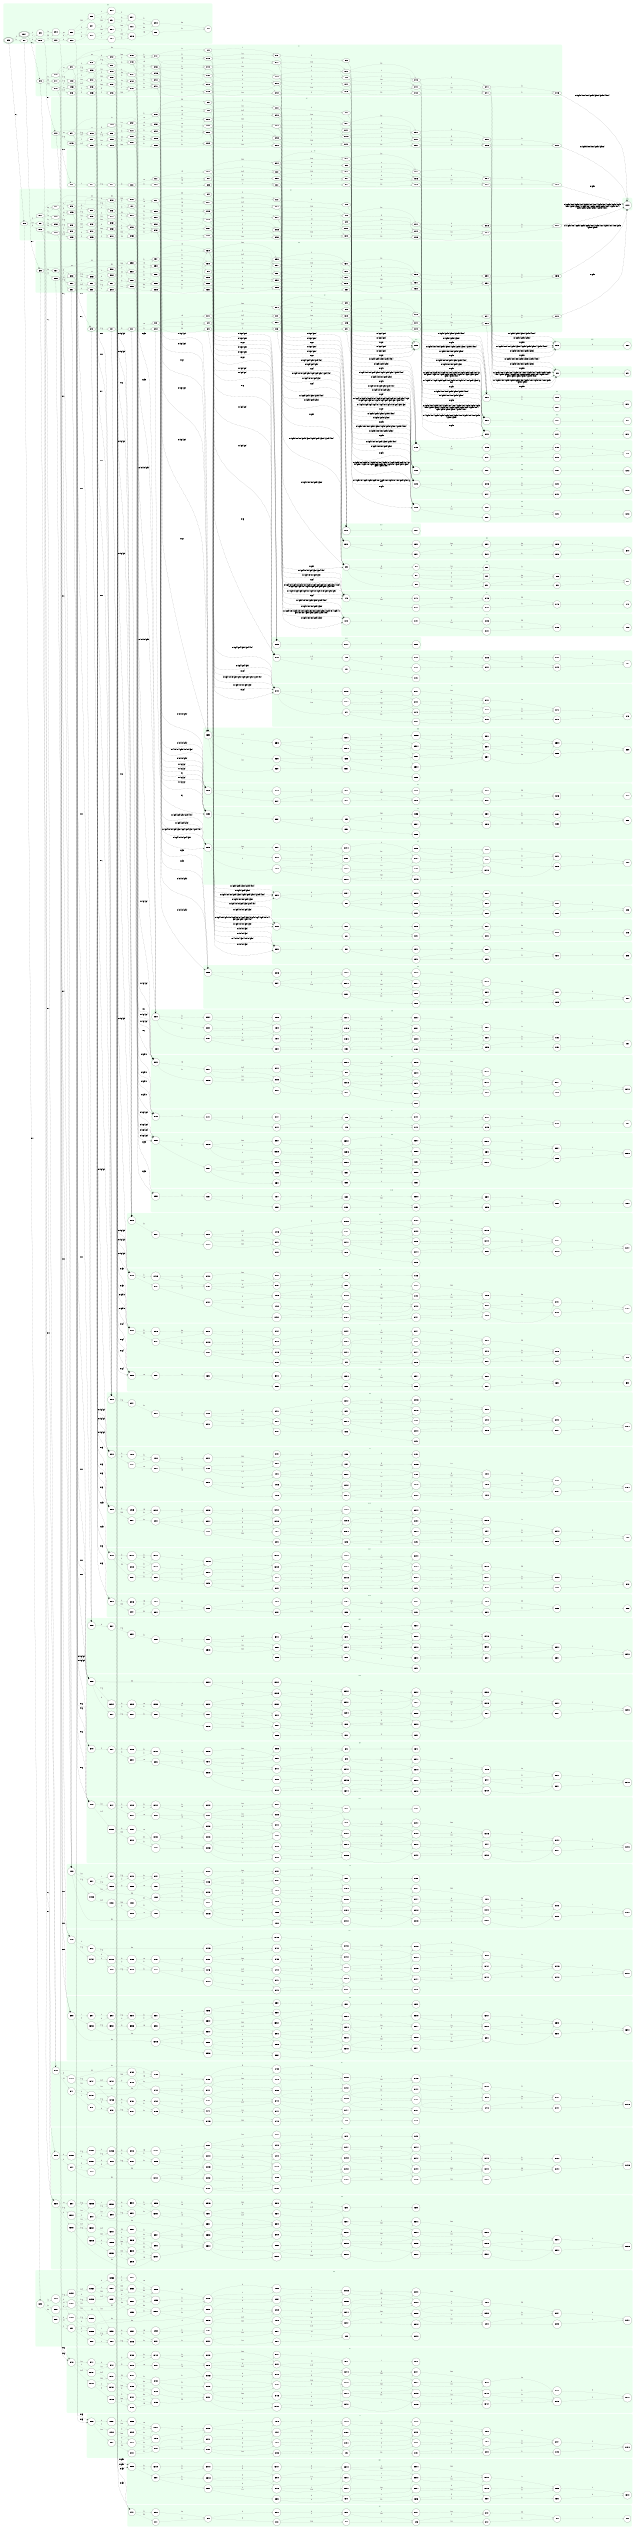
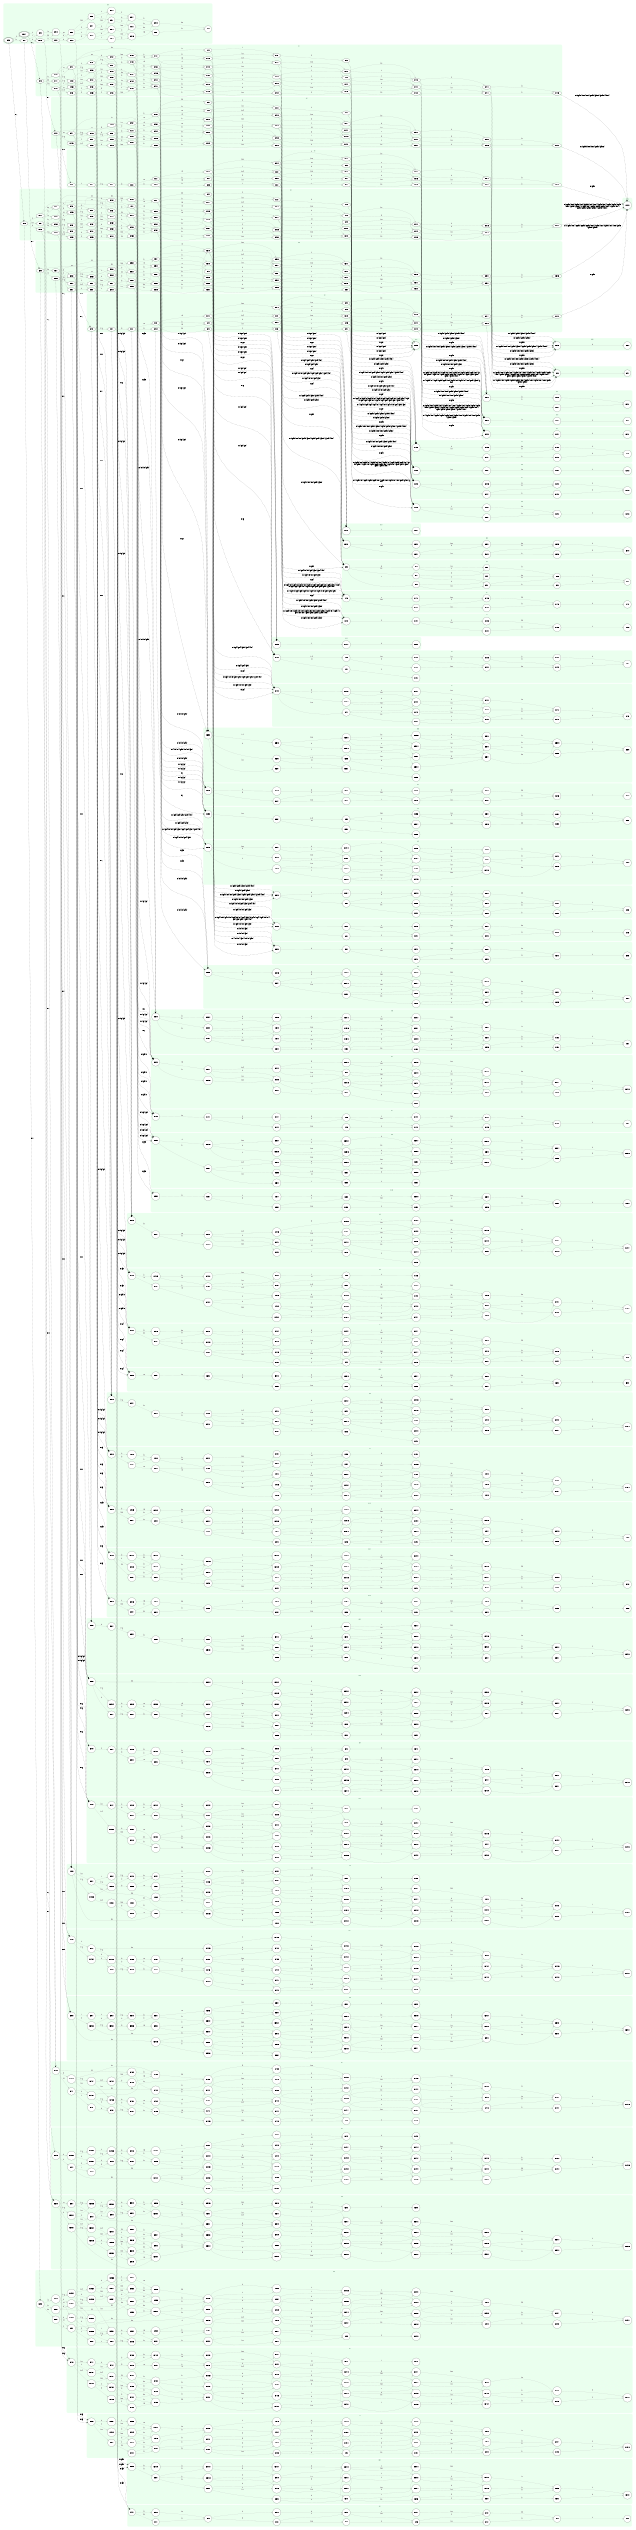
edge "C5S13" -> "C38S0": removed, label "O2 (agefea)|(acea)|(caea)|(gaefea)|(gfeaea)"
